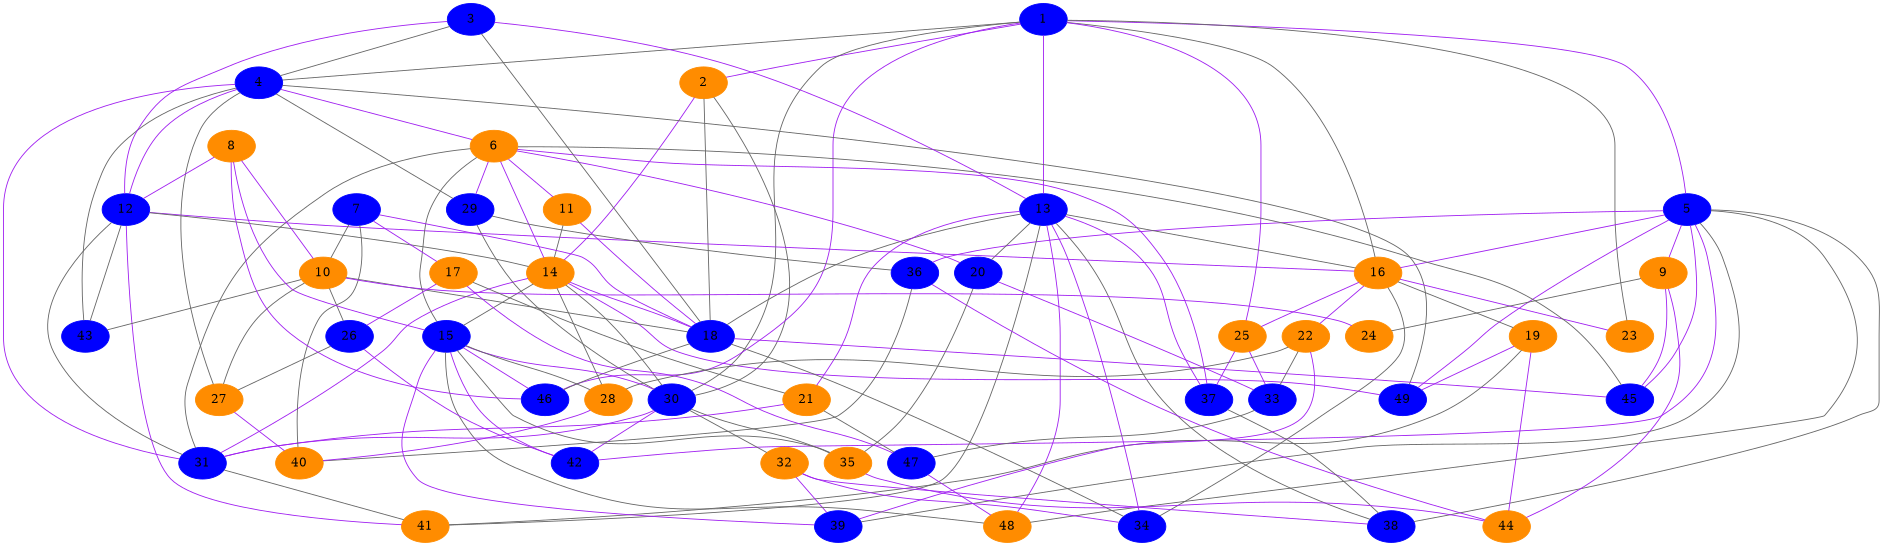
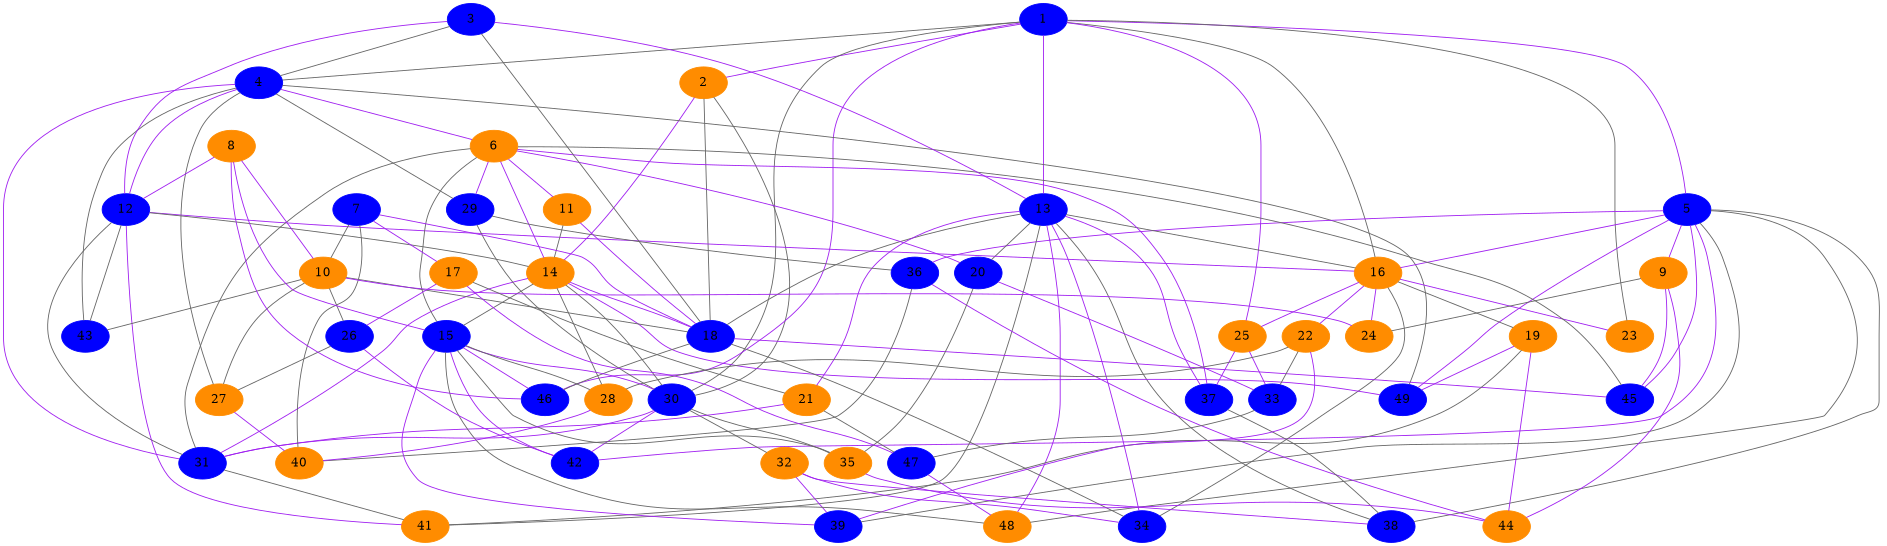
edge "16" -- "24": added
